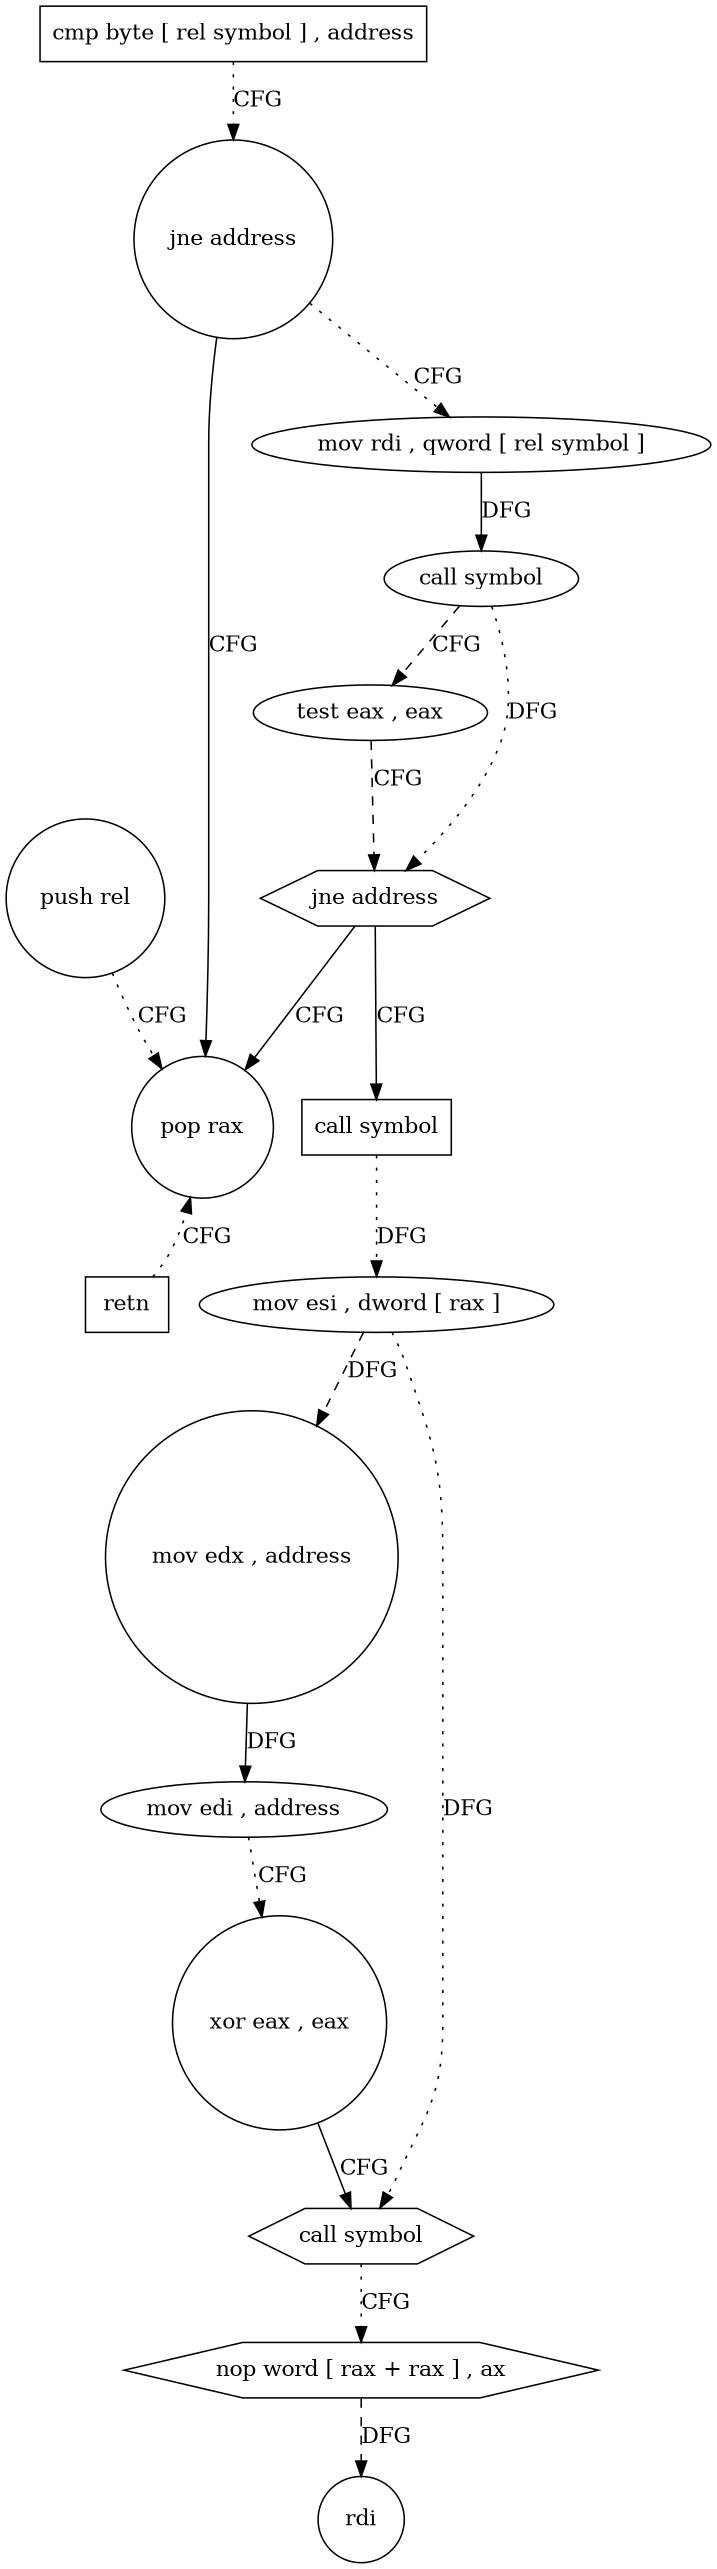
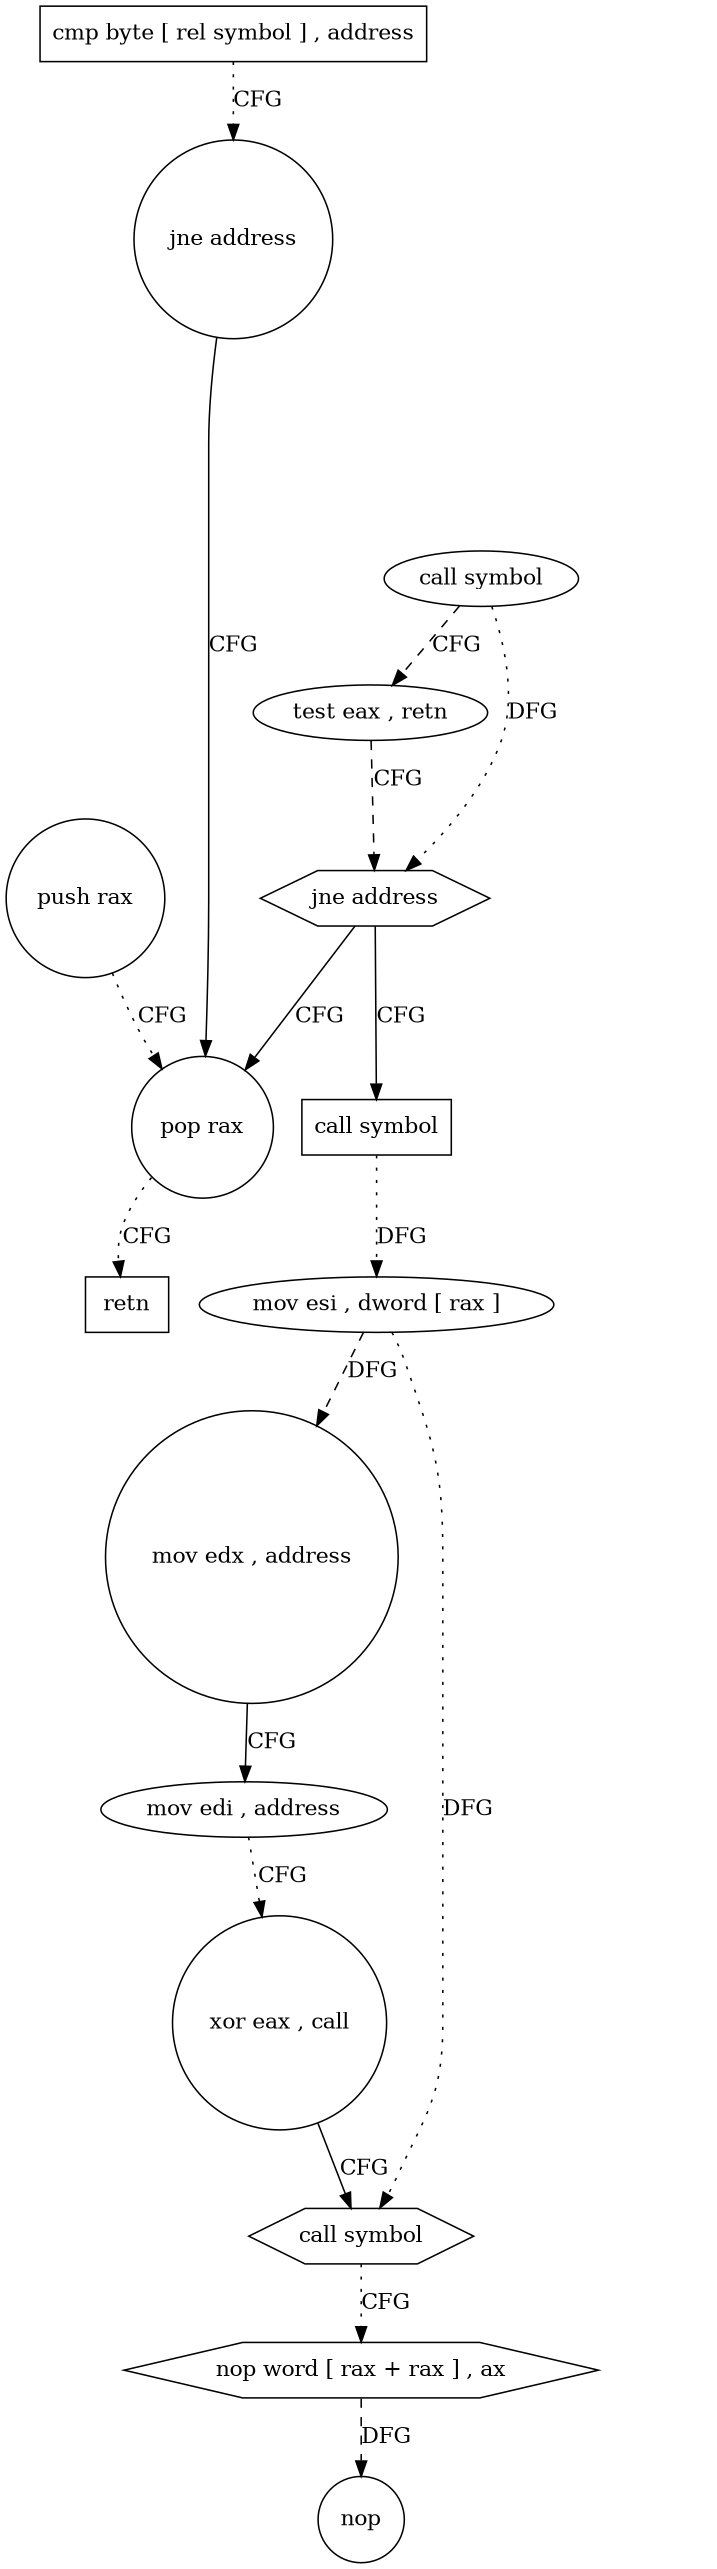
node "mov rdi , qword [ rel symbol ]": removed
node "test eax , eax": label "test eax , eax" -> "test eax , retn"
node "push rel": label "push rel" -> "push rax"
edge "retn" -> "pop rax": reversed
edge "mov edx , address" -> "mov edi , address": label "DFG" -> "CFG"
node "xor eax , eax": label "xor eax , eax" -> "xor eax , call"
node "rdi": label "rdi" -> "nop"
